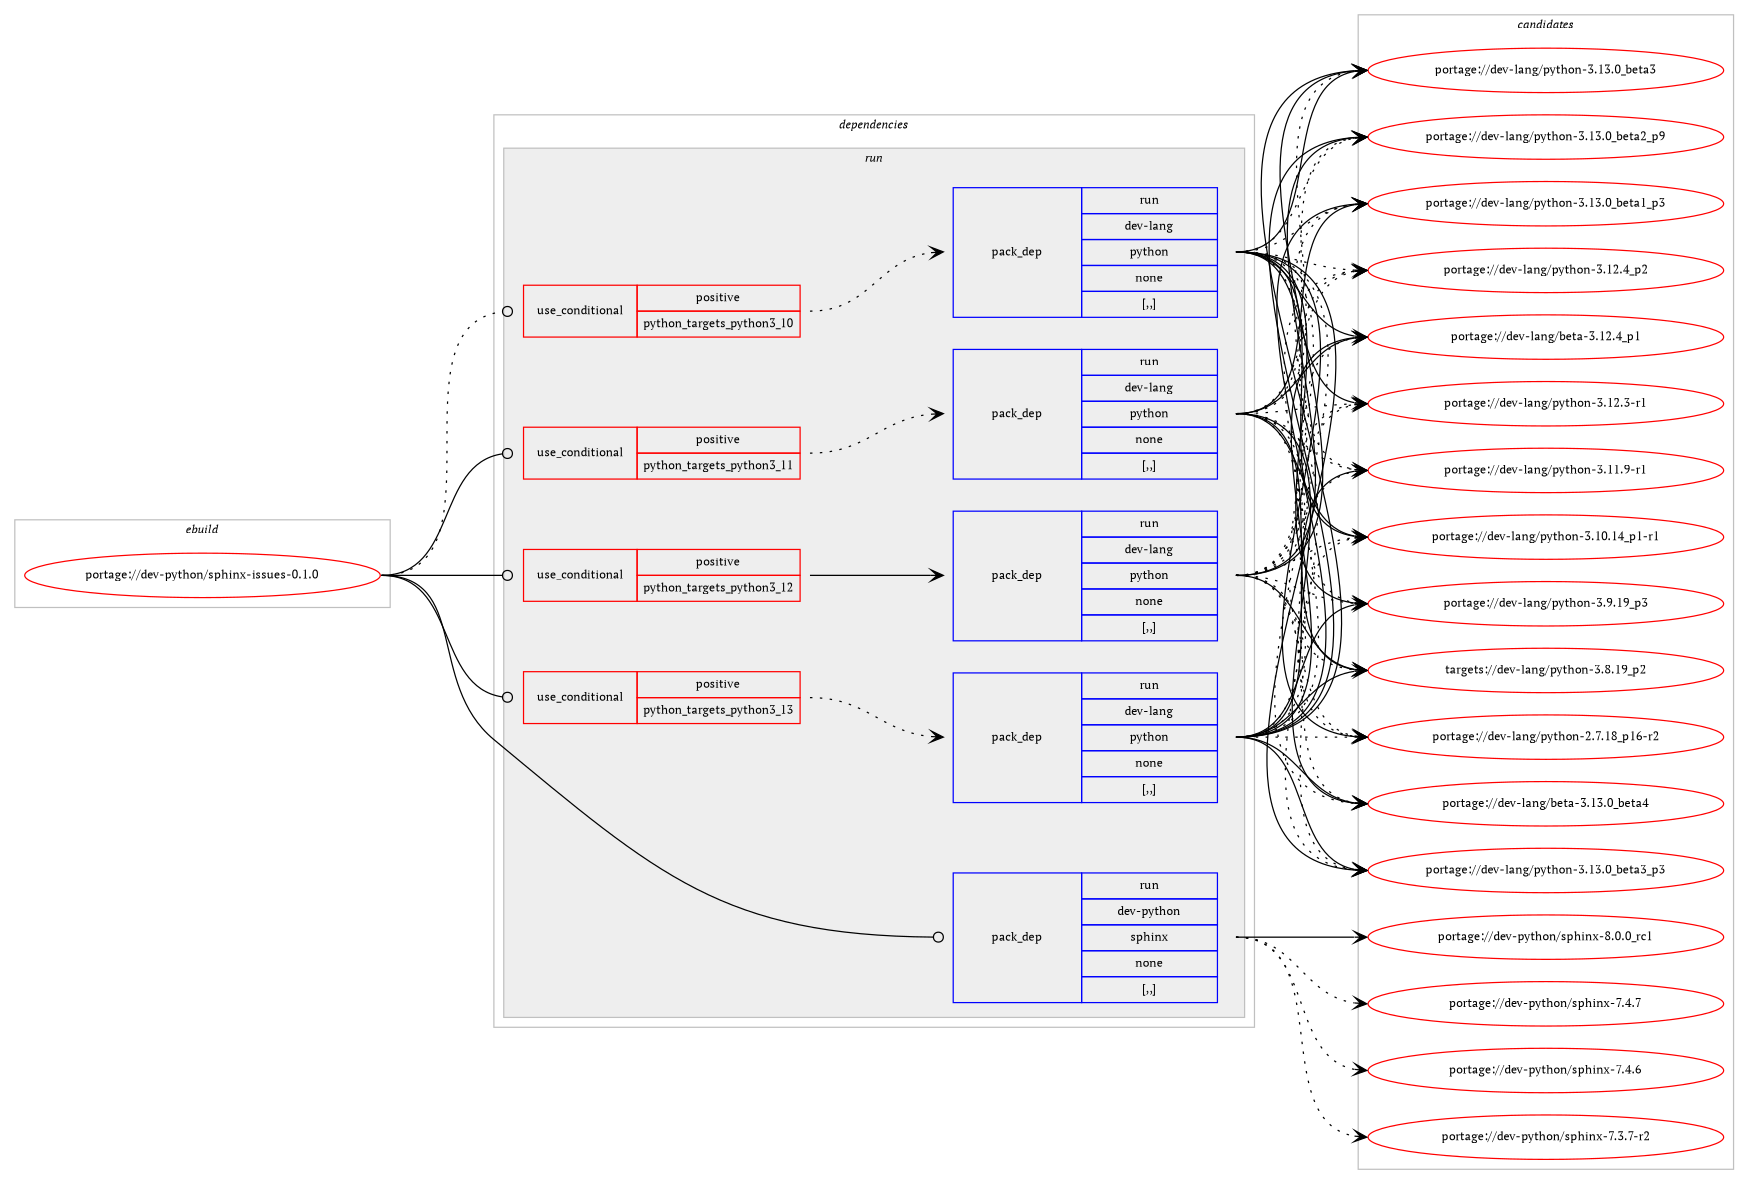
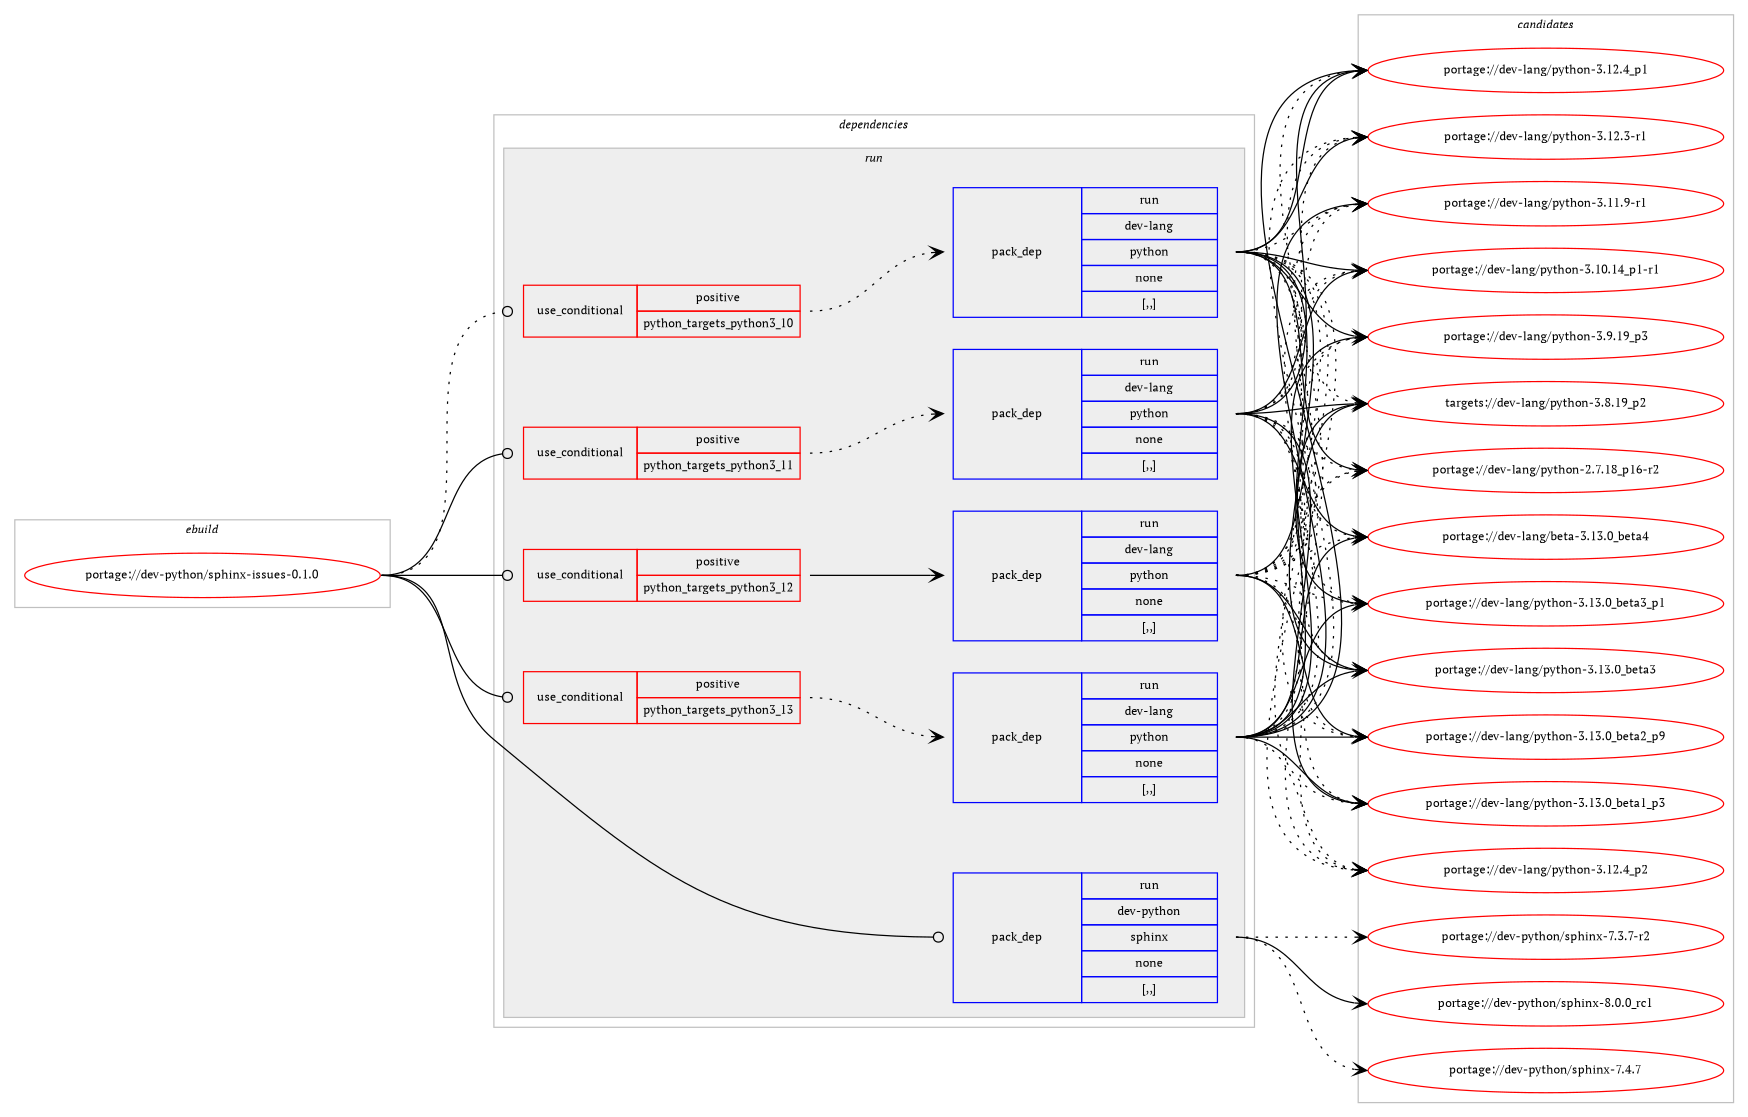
node "portage://dev-lang/beta-3.12.4_p1": label "portage://dev-lang/beta-3.12.4_p1" -> "portage://dev-lang/python-3.12.4_p1"
node "portage://dev-lang/python-3.13.0_beta3_p3": label "portage://dev-lang/python-3.13.0_beta3_p3" -> "portage://dev-lang/python-3.13.0_beta3_p1"
node "portage://dev-python/sphinx-7.4.6": removed
